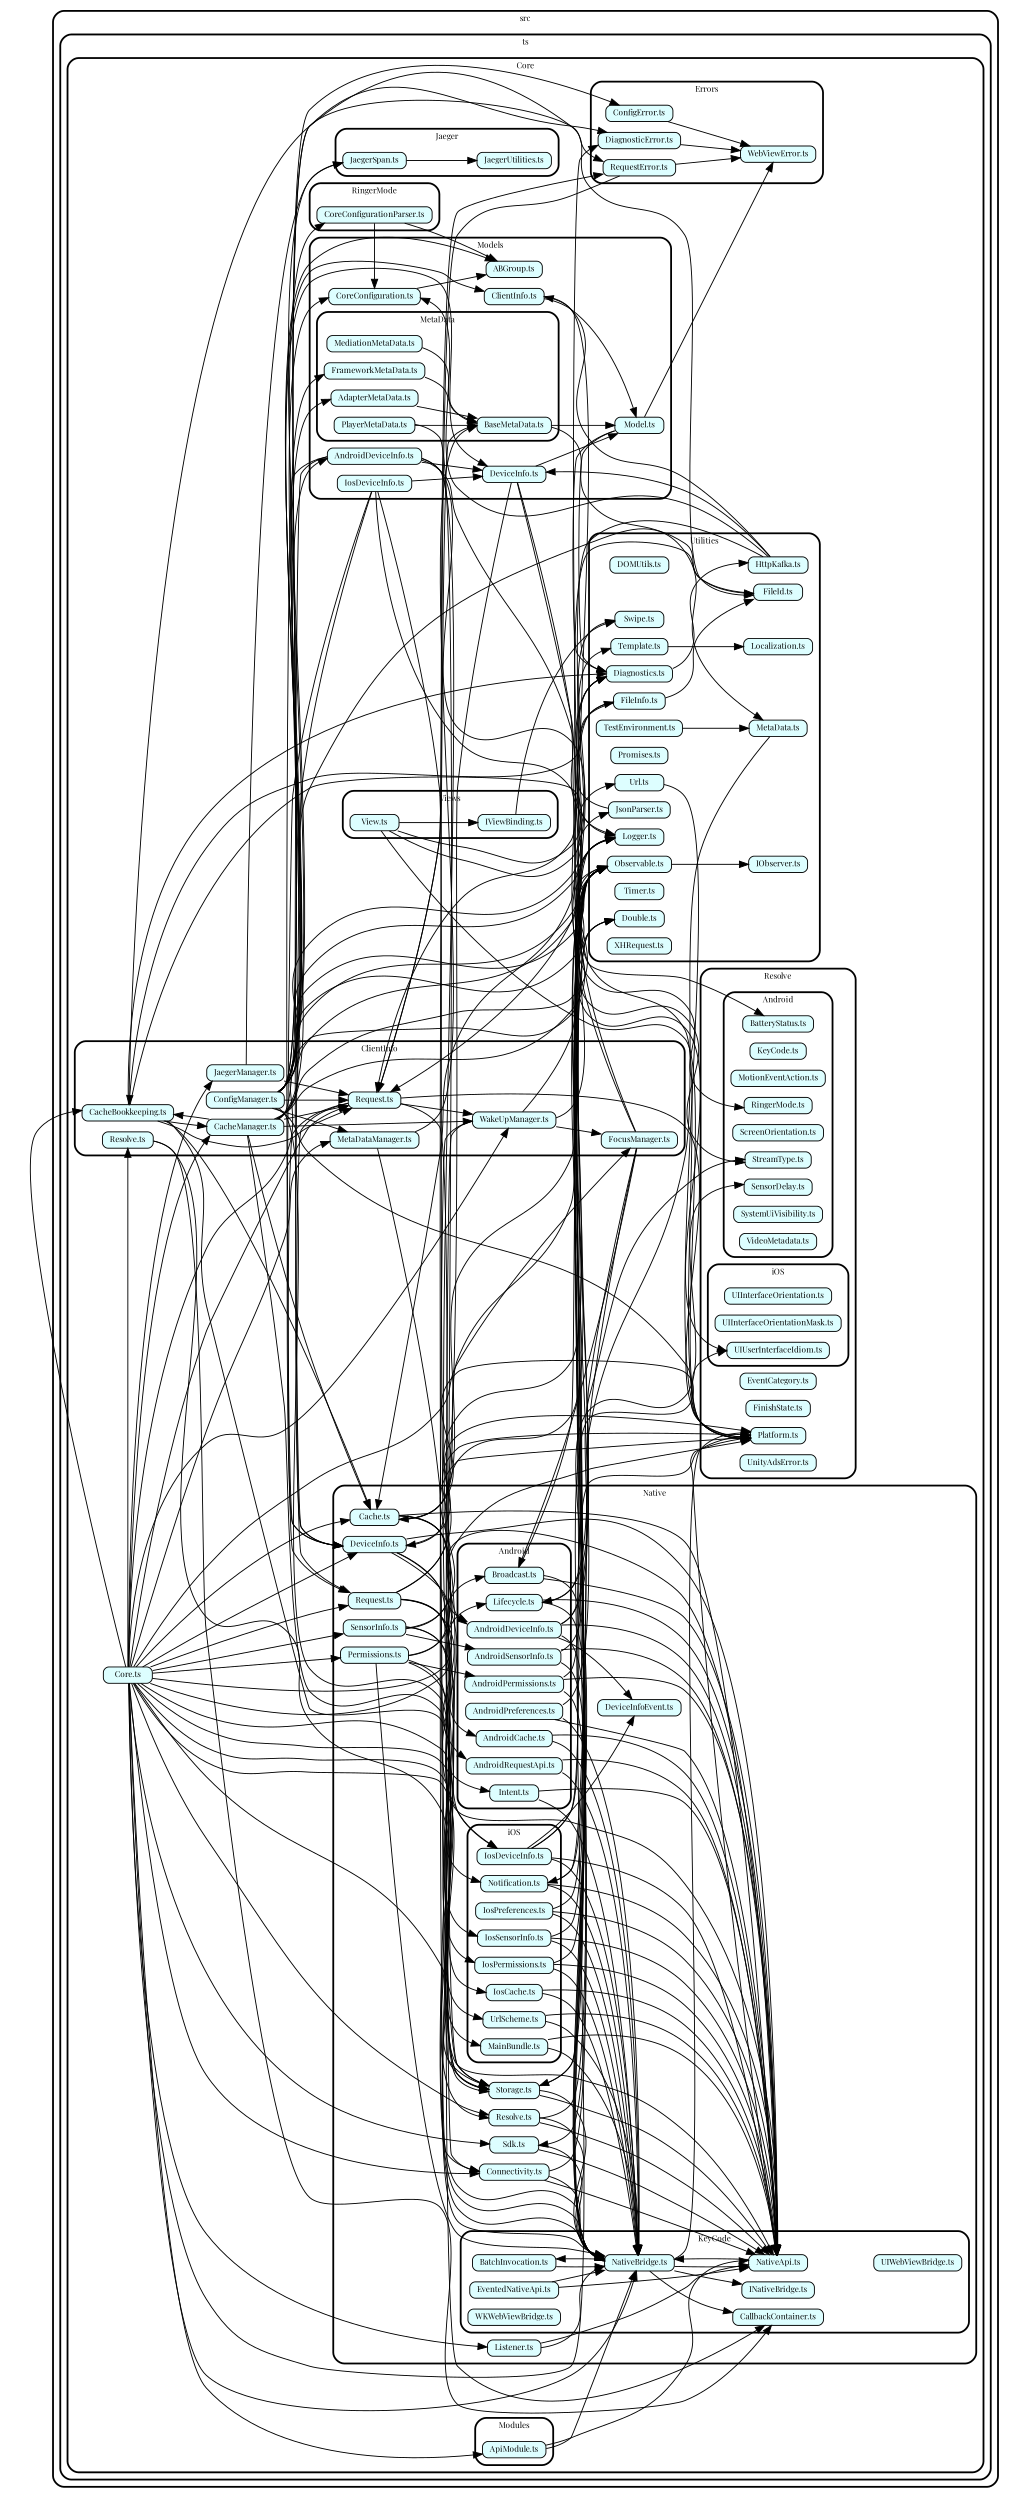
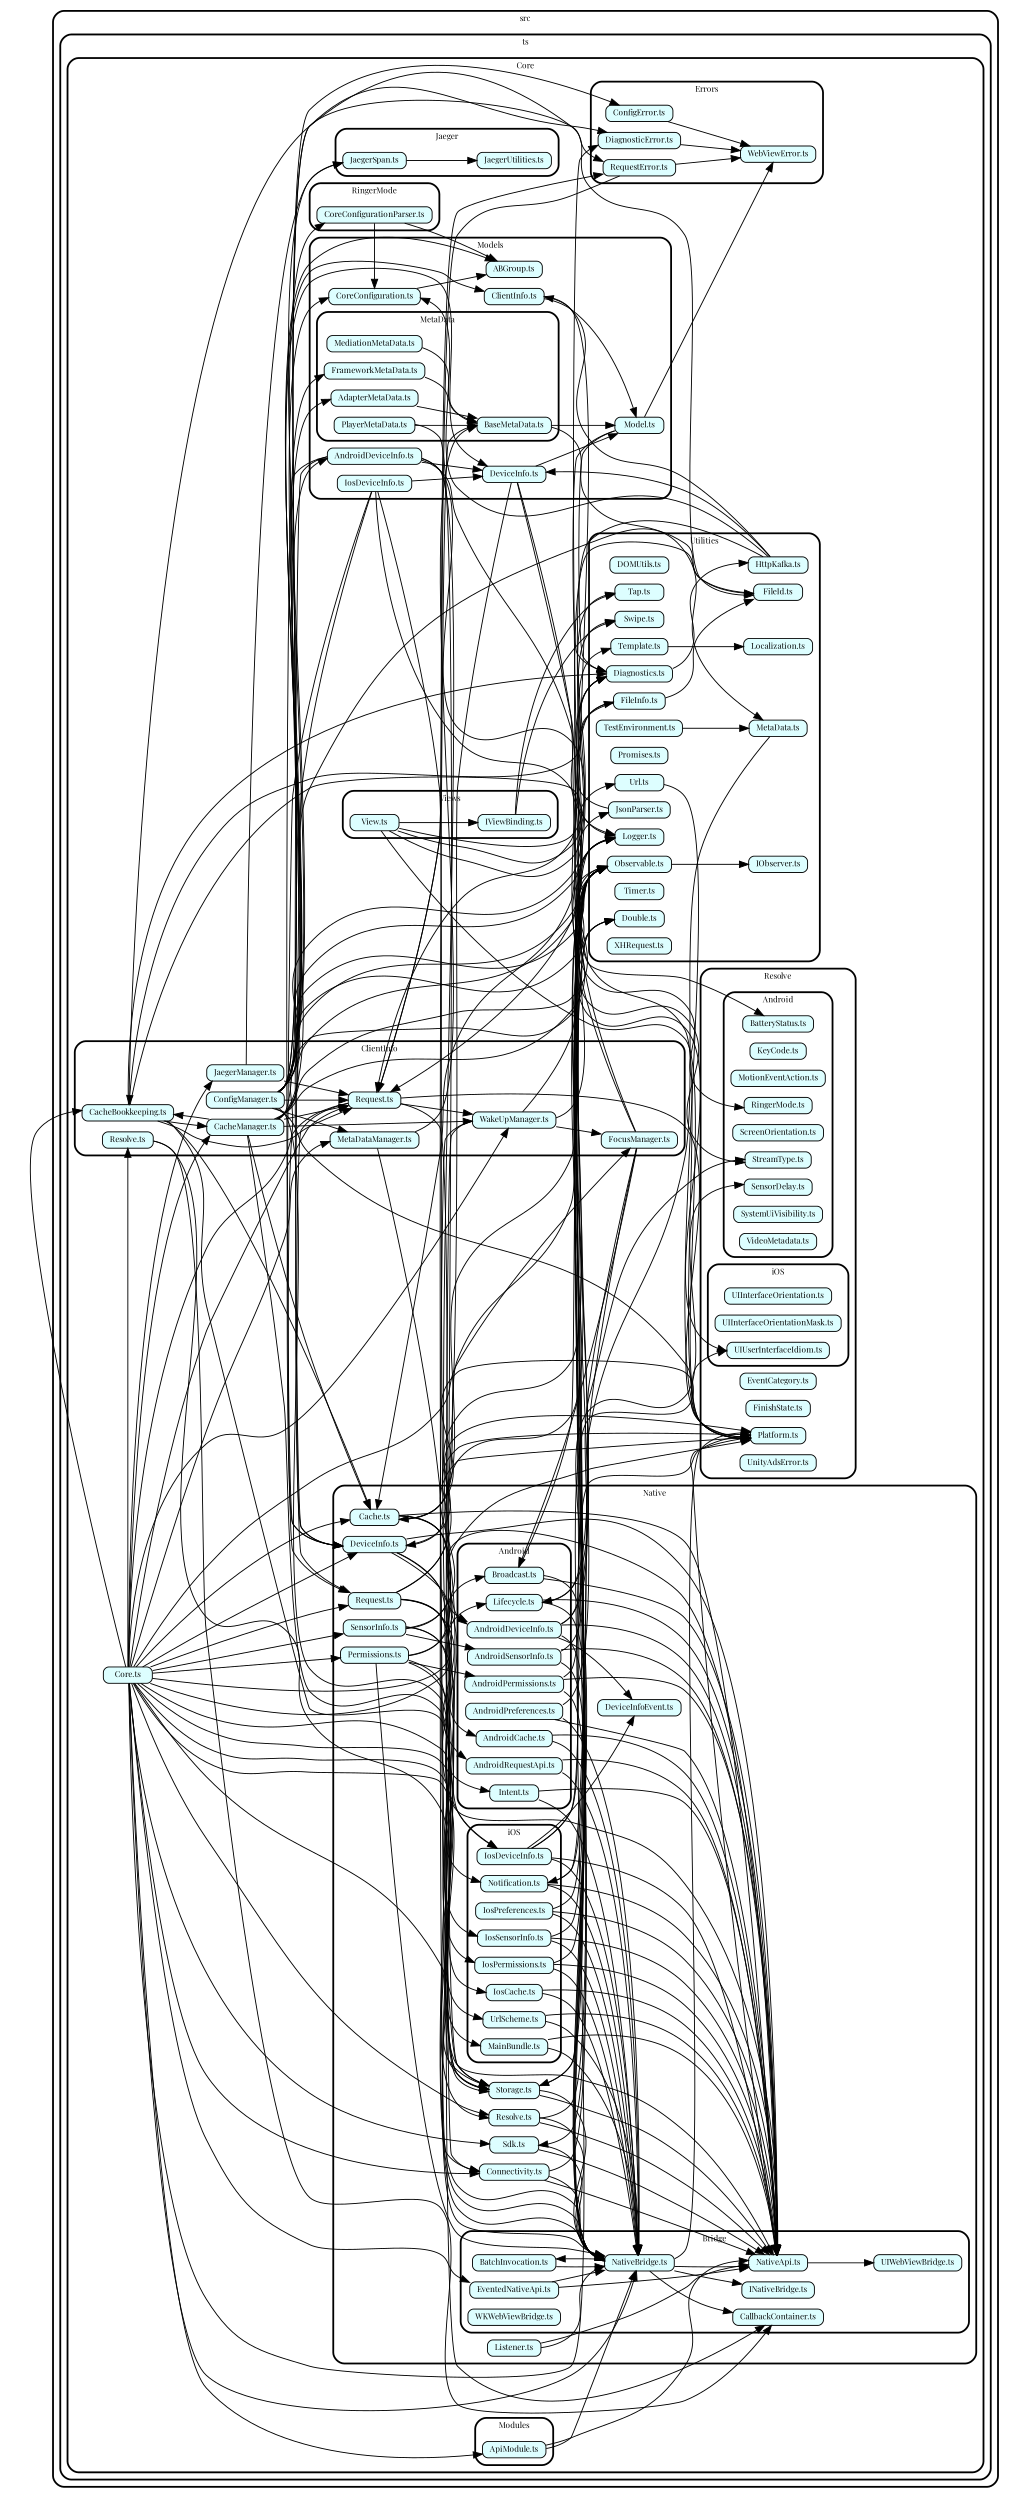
node "Tap.ts": added
edge "Core.ts" -> "Listener.ts": now "Core.ts" -> "EventedNativeApi.ts"
cluster "KeyCode": label "KeyCode" -> "Bridge"
edge "NativeApi.ts" -> "NativeBridge.ts": now "NativeApi.ts" -> "UIWebViewBridge.ts"
